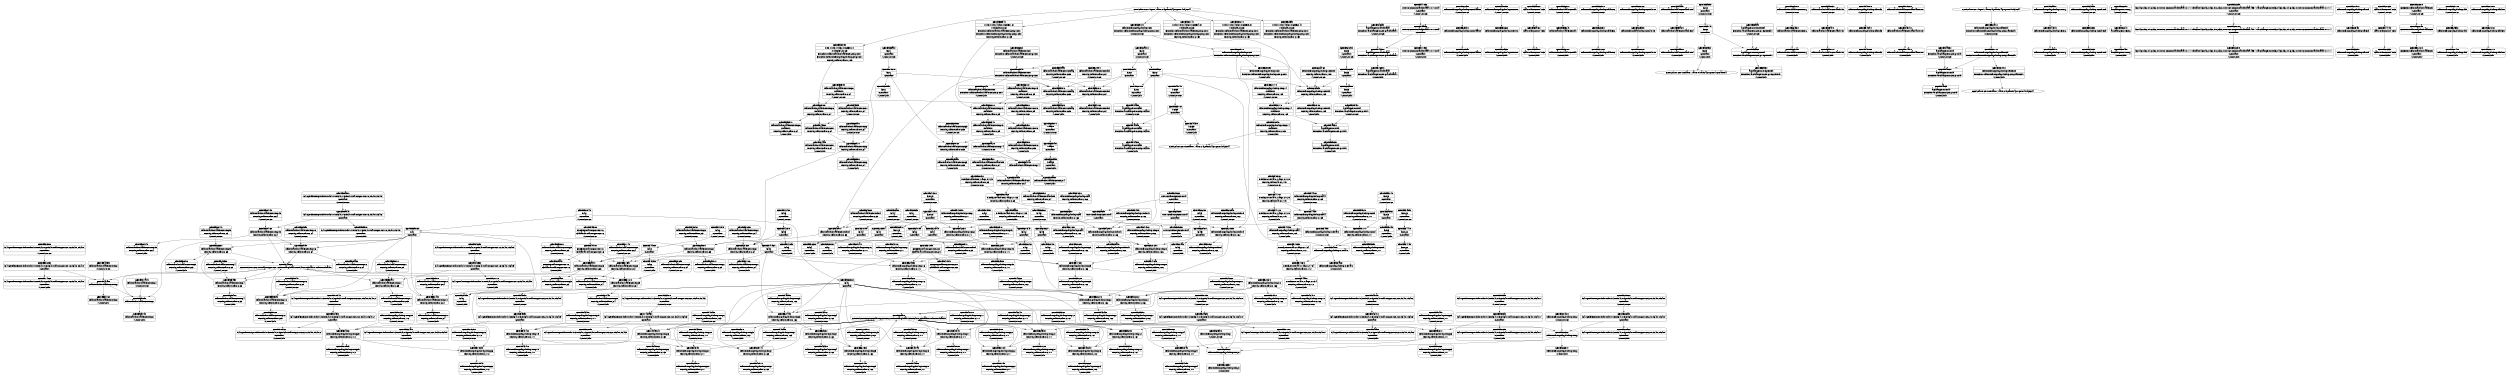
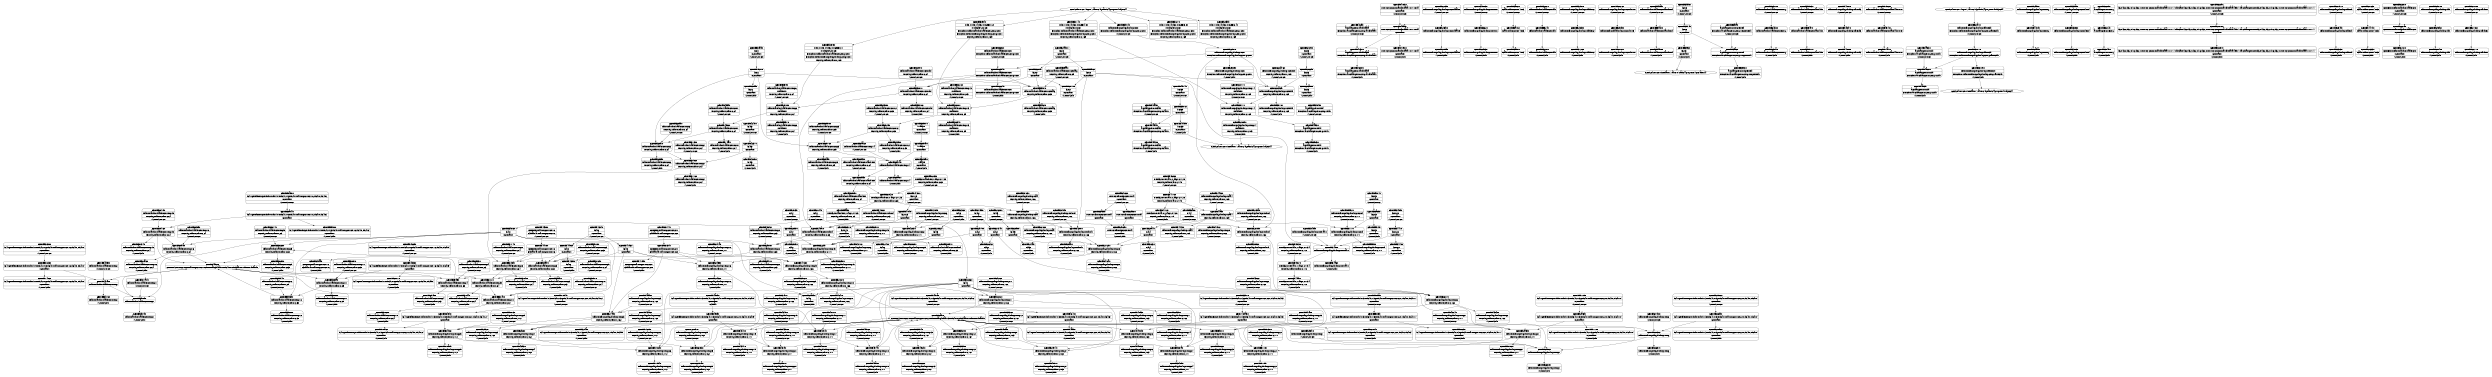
node "CE0x5532360": text "*SummSource*" -> "*SummSink*"
node "CE0x5531440": added
node "CE0x55787f0": removed
node "CE0x554a0b0": text "*SummSource*" -> "*Global*"
